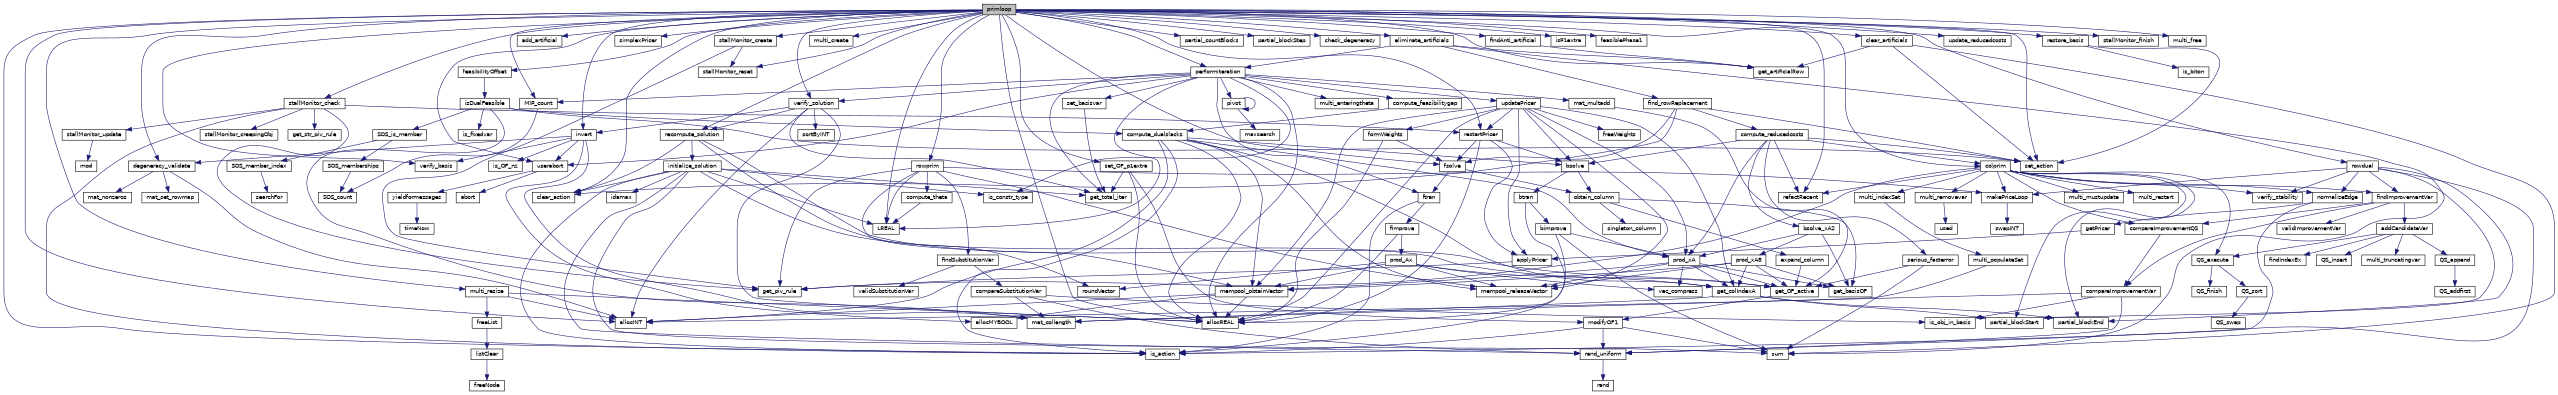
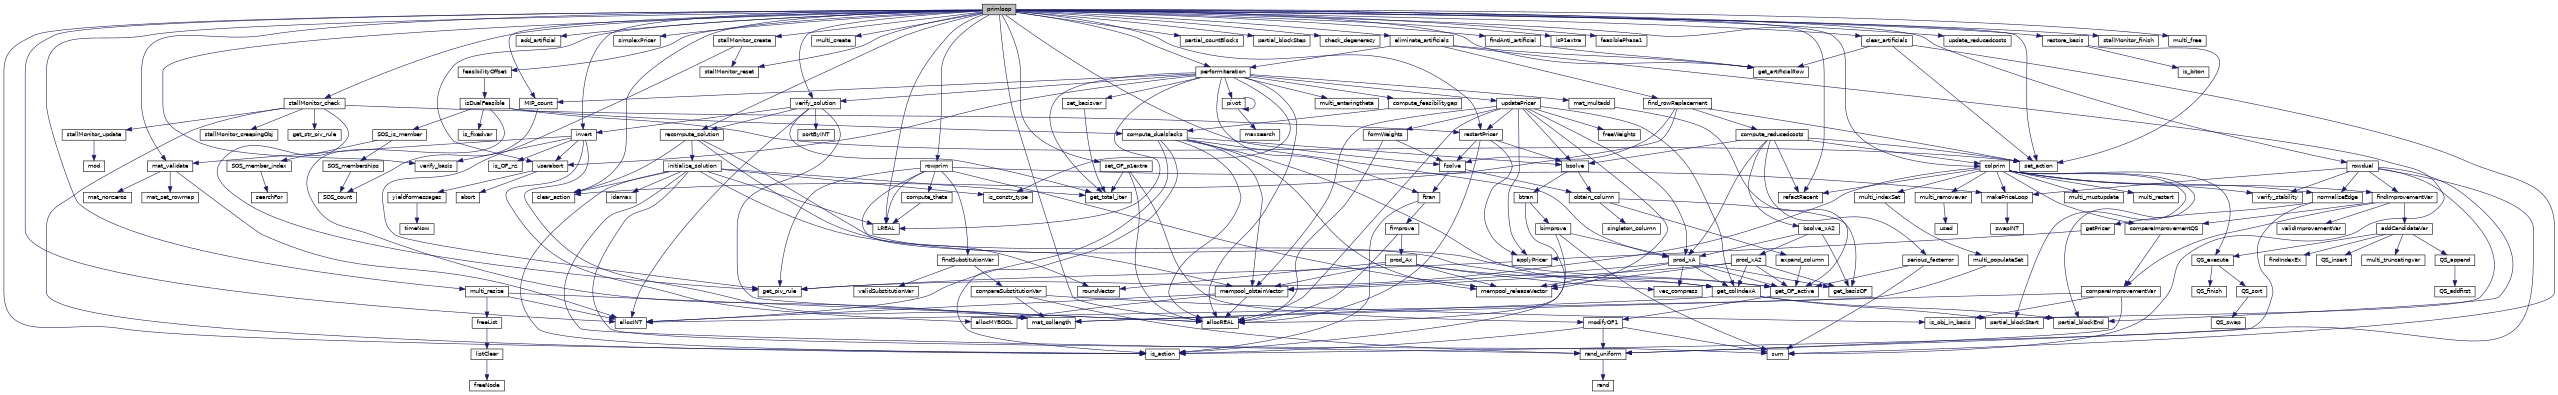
node "degeneracy_validate": label "degeneracy_validate" -> "mat_validate"
node "prod_xA8": label "prod_xA8" -> "prod_xA2"
